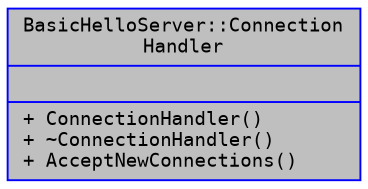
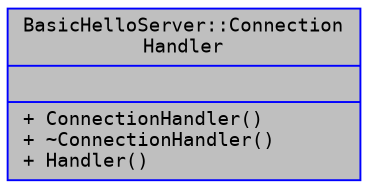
node "BasicHelloServer::Connection": text "+ AcceptNewConnections()" -> "+ Handler()"
